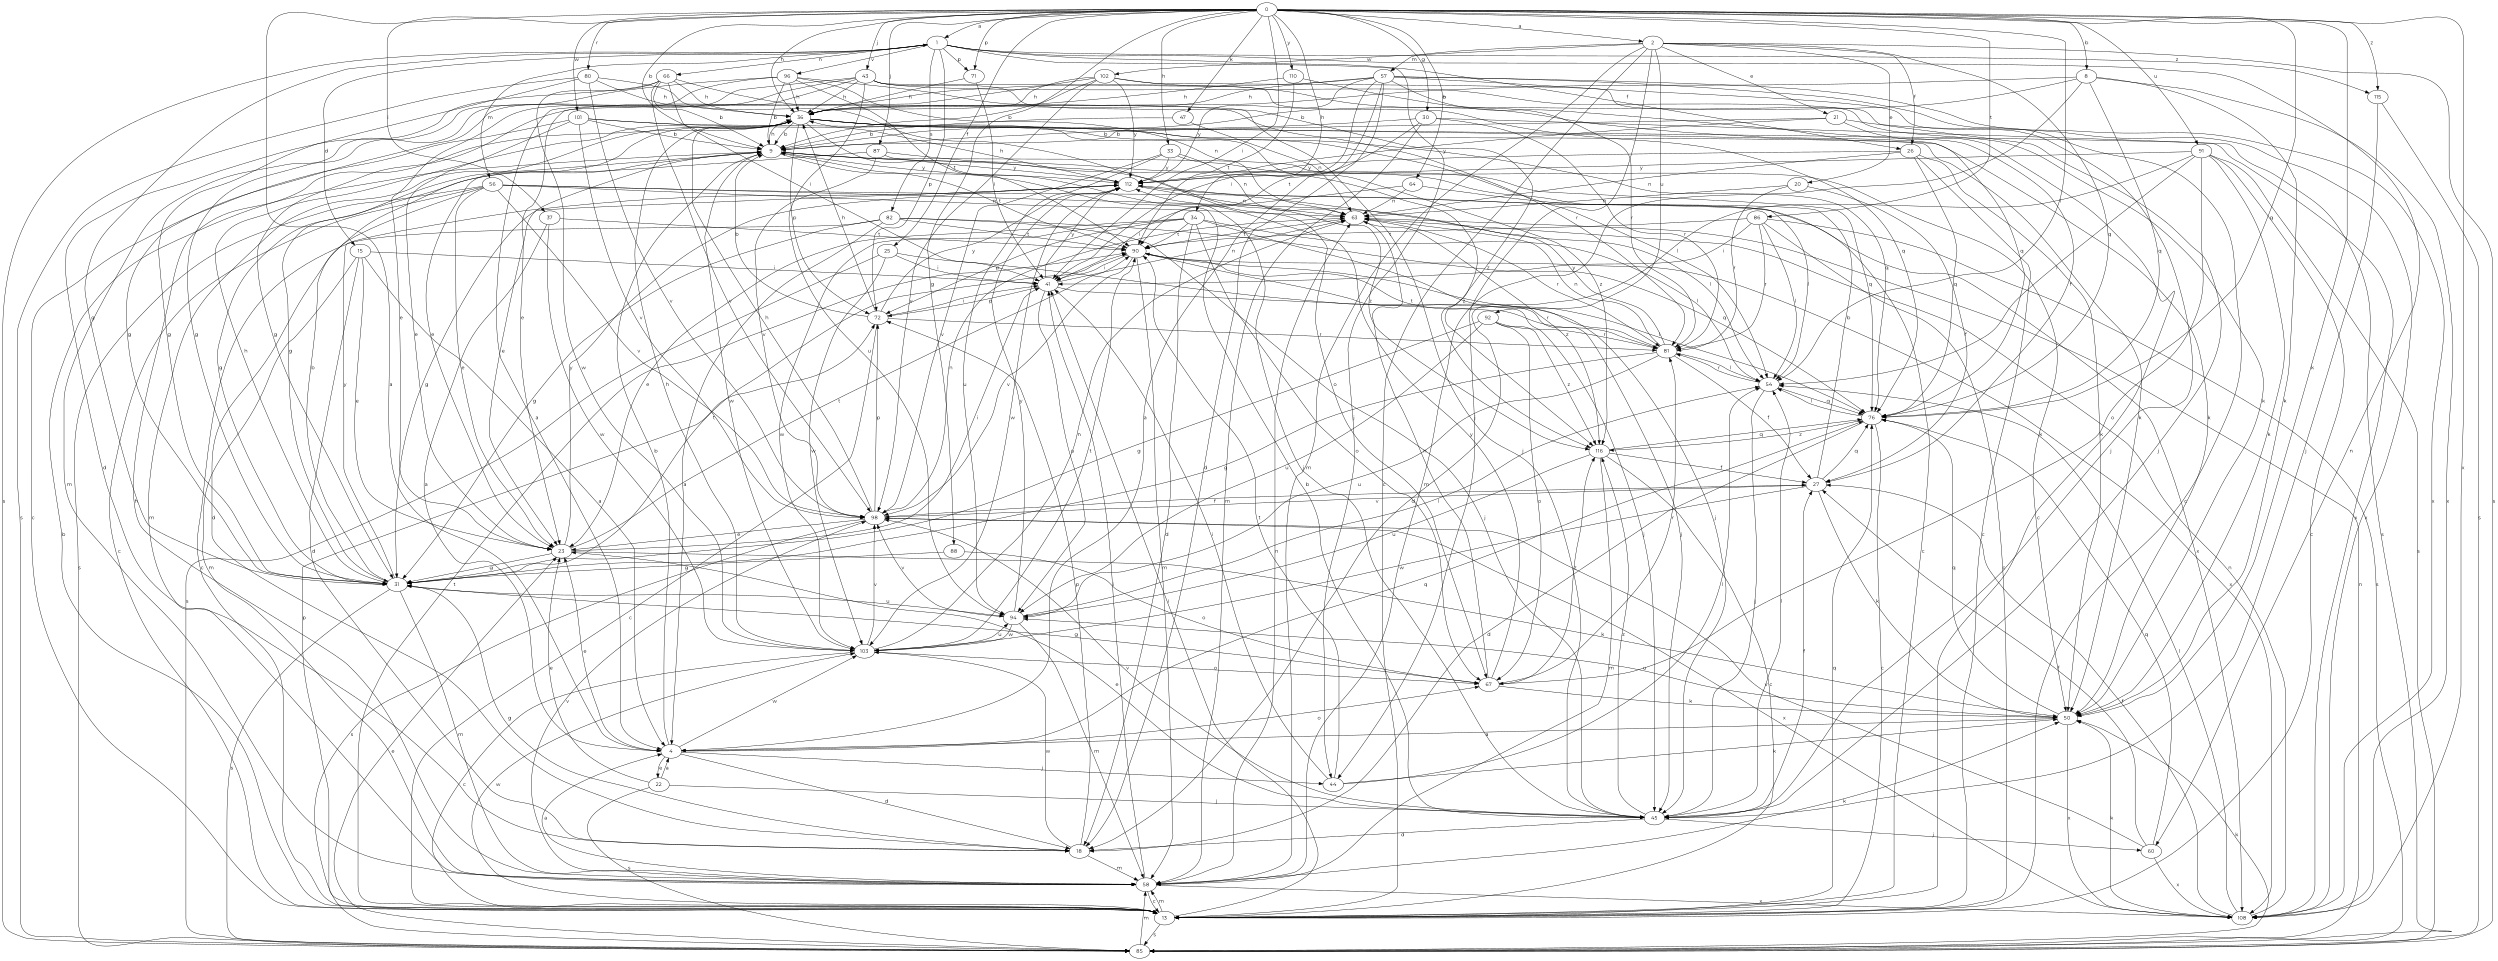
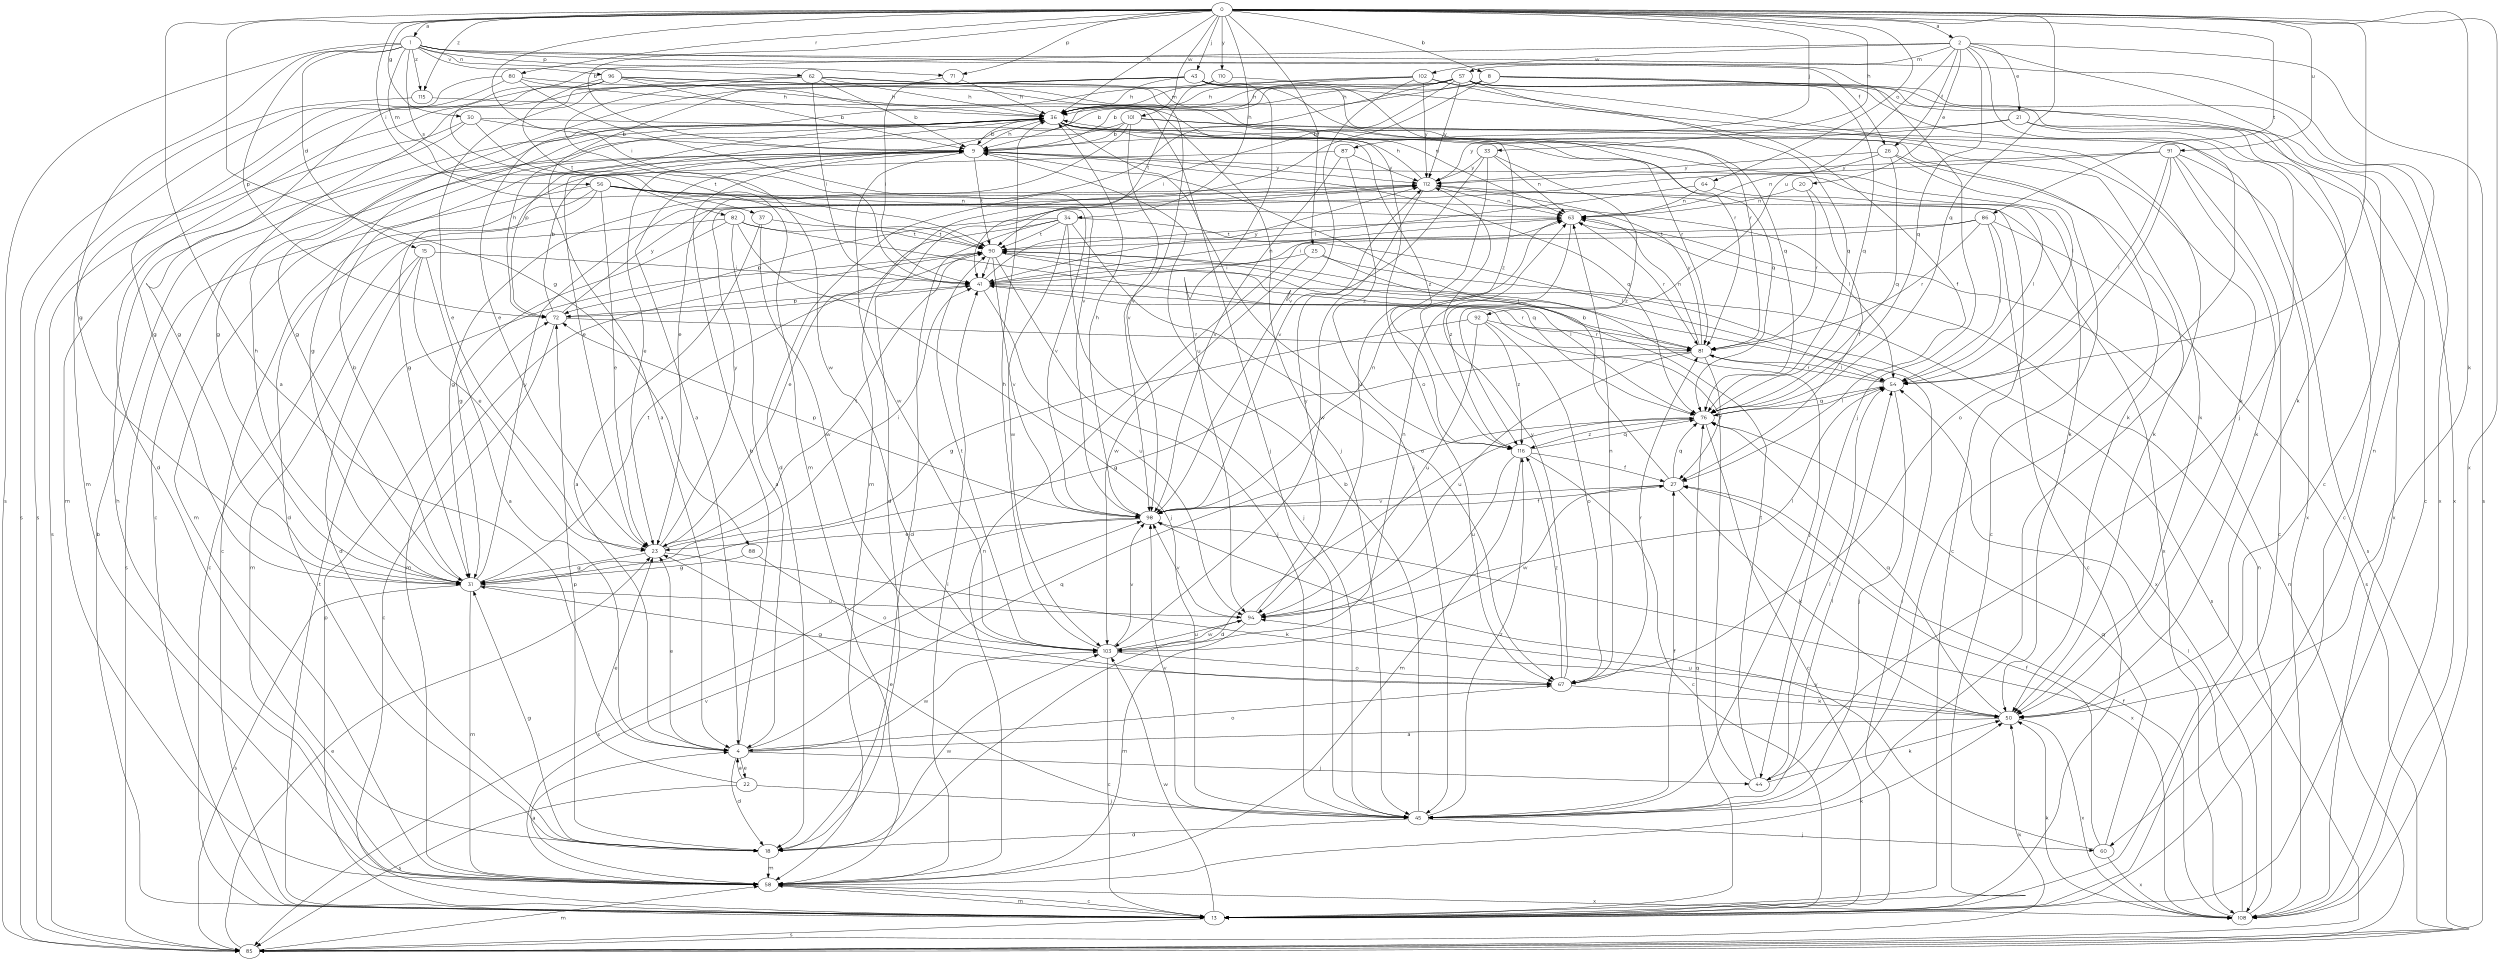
node "66": label "66" -> "62"
edge "110" -> "36": label "h" -> "m"
node "47": removed
edge "31" -> "1": reversed
